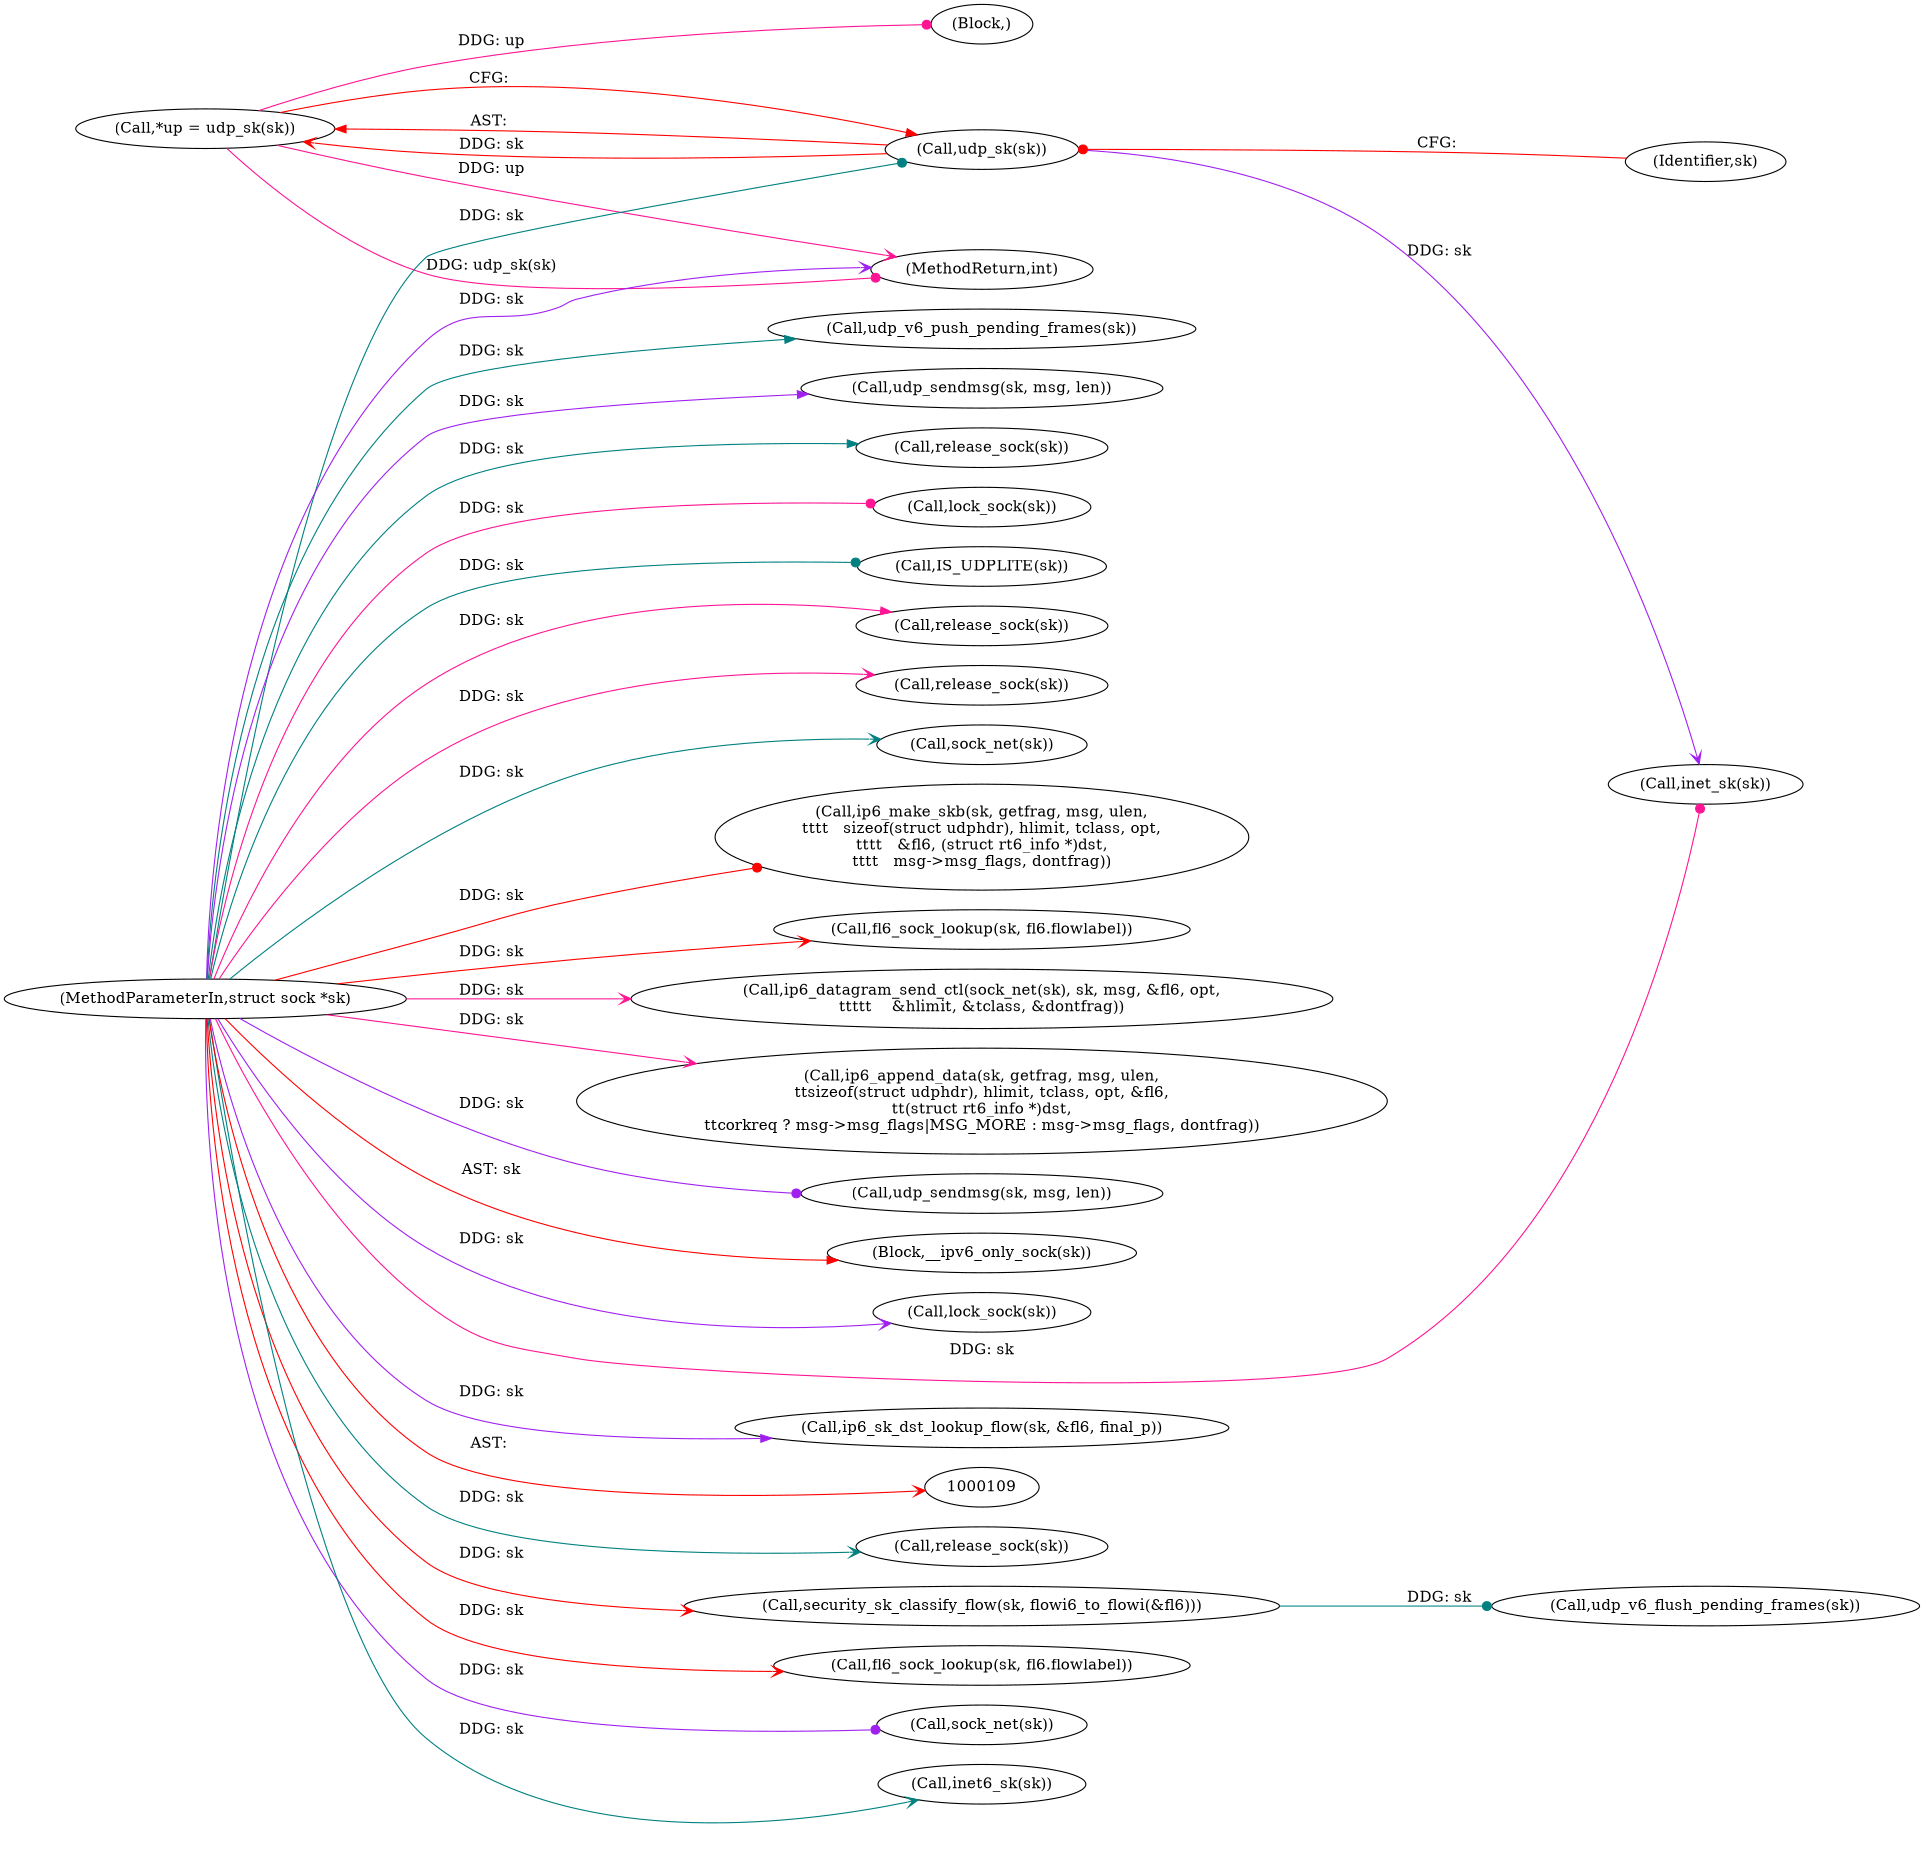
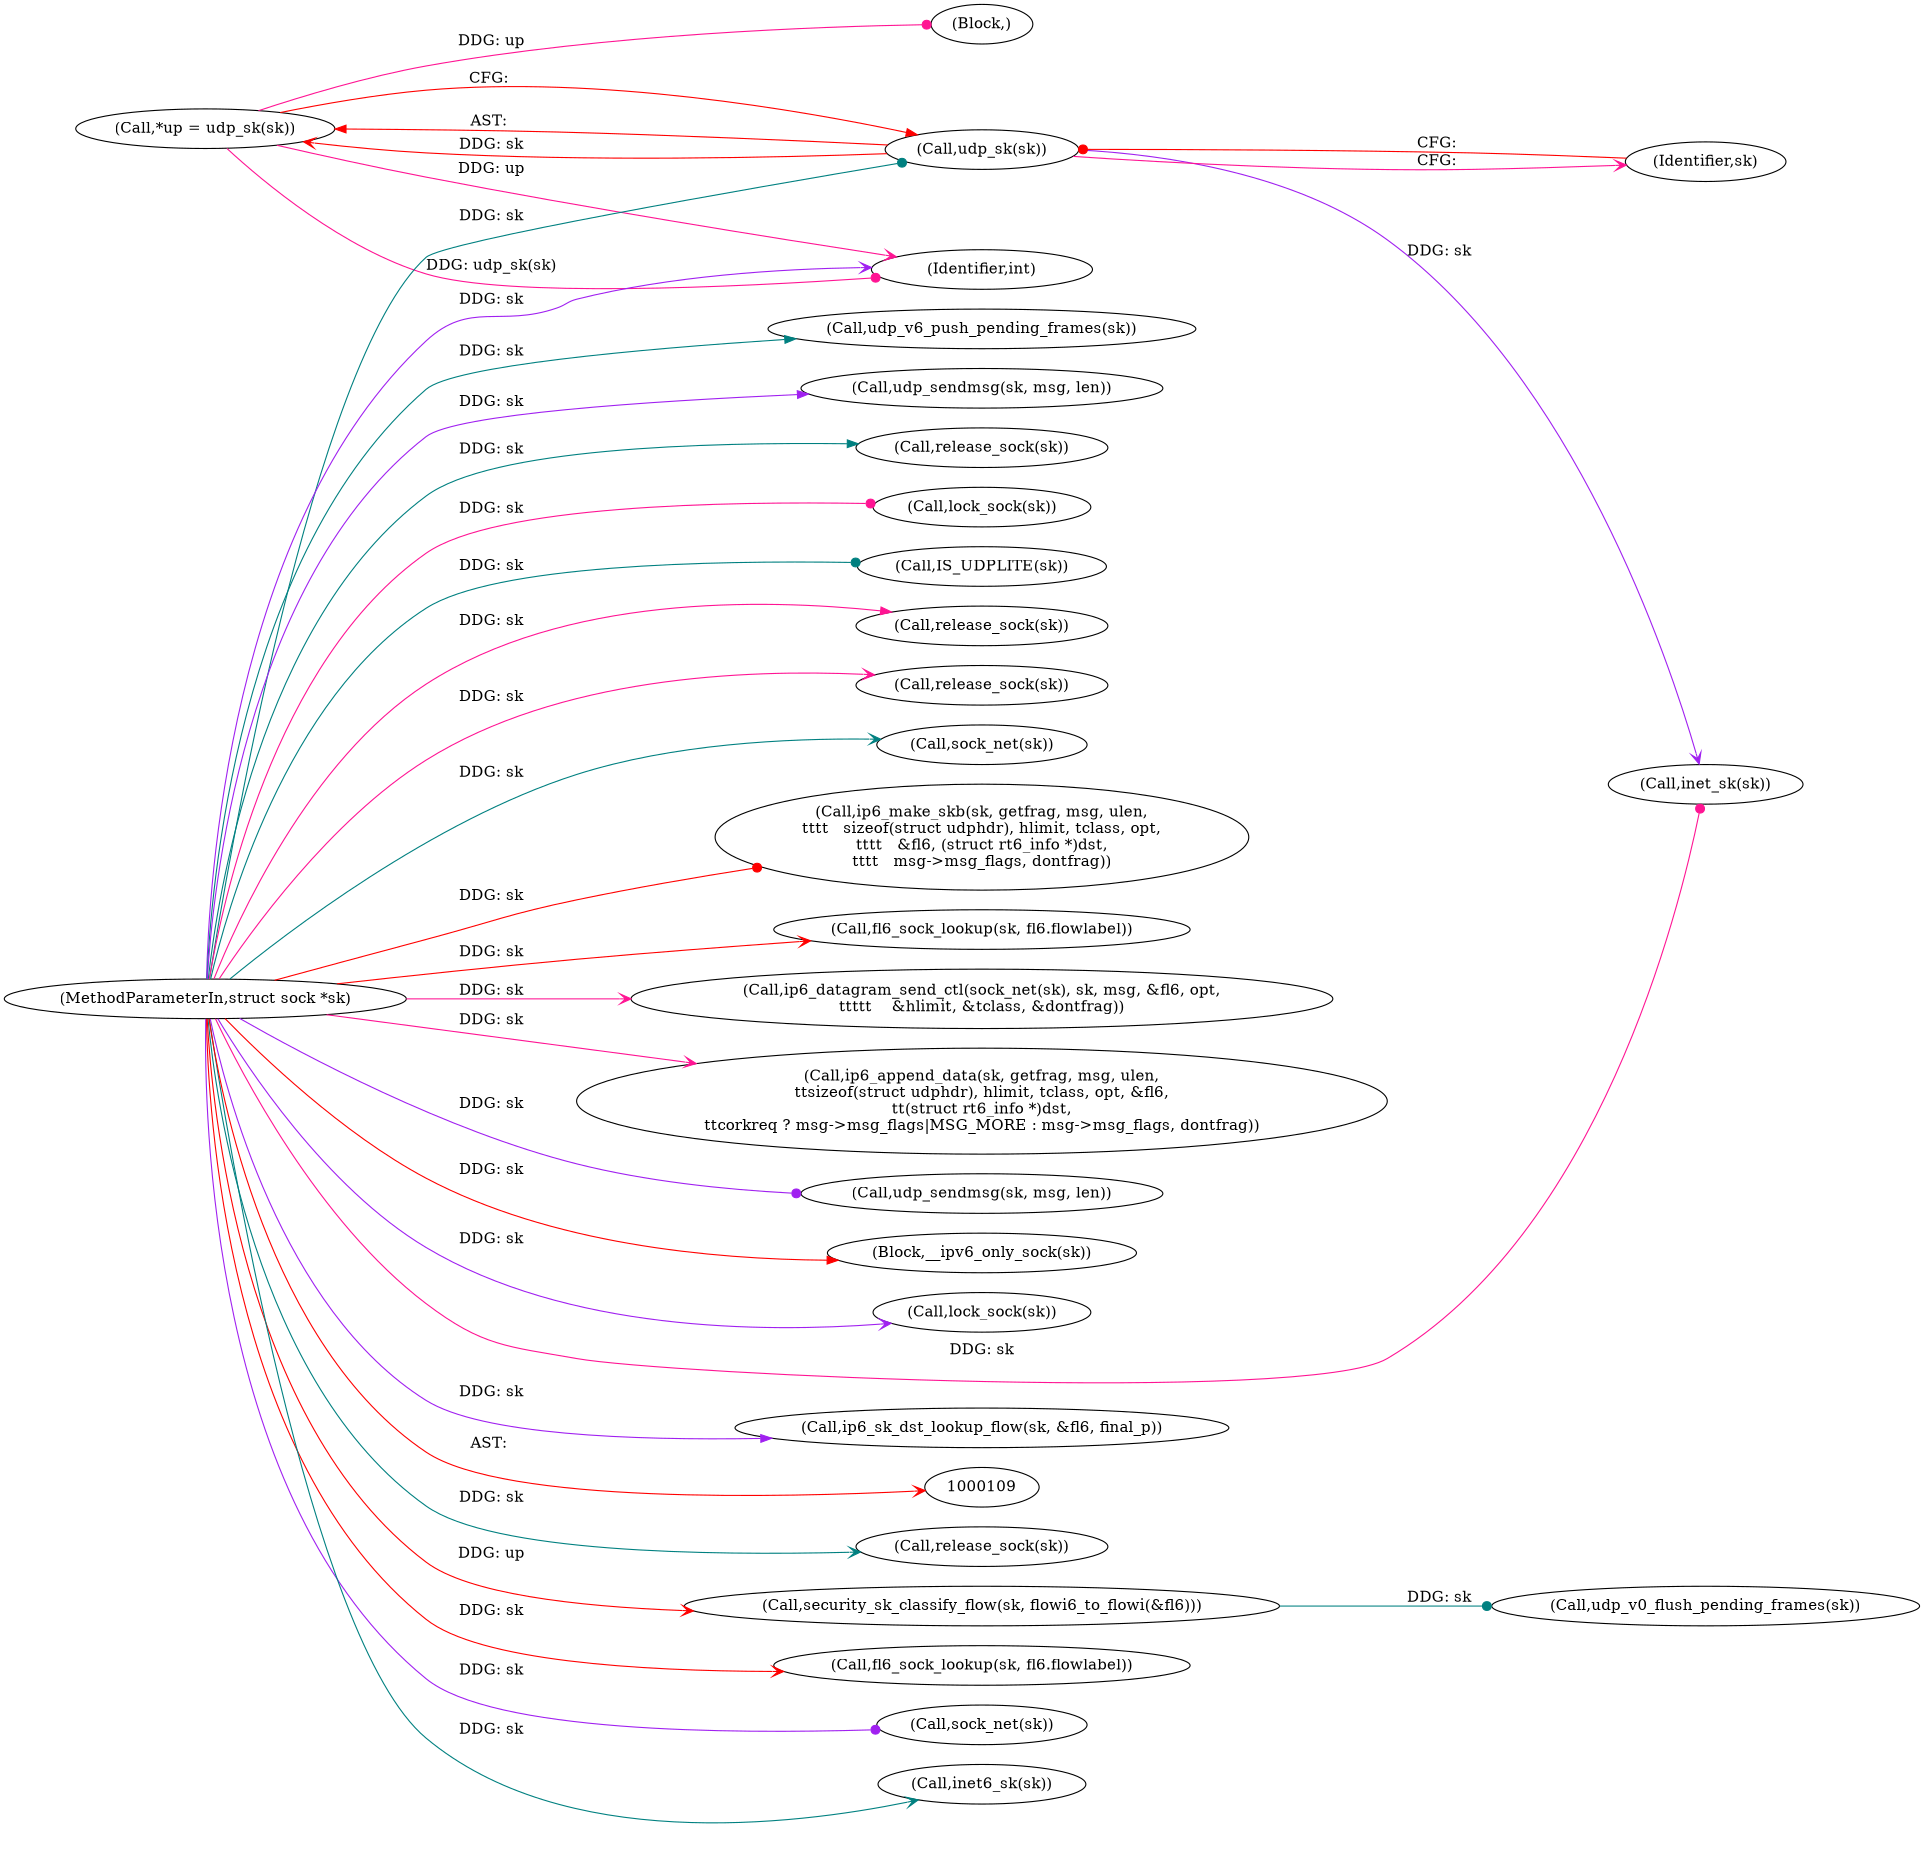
edge "(Call,udp_sk(sk))" -> "(Identifier,sk)": added, label "CFG:"
node "(MethodReturn,int)": label "(MethodReturn,int)" -> "(Identifier,int)"
edge "(MethodParameterIn,struct sock *sk)" -> "(Block,__ipv6_only_sock(sk))": label "AST: sk" -> "DDG: sk"
edge "(MethodParameterIn,struct sock *sk)" -> "(Call,security_sk_classify_flow(sk, flowi6_to_flowi(&fl6)))": label "DDG: sk" -> "DDG: up"
node "(Call,udp_v6_flush_pending_frames(sk))": label "(Call,udp_v6_flush_pending_frames(sk))" -> "(Call,udp_v0_flush_pending_frames(sk))"
